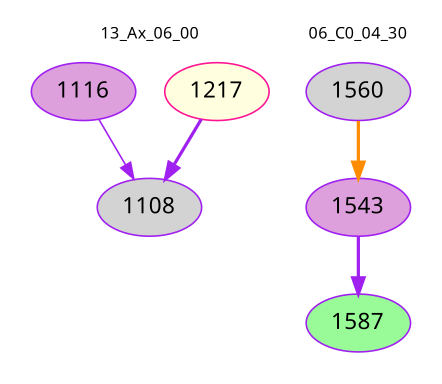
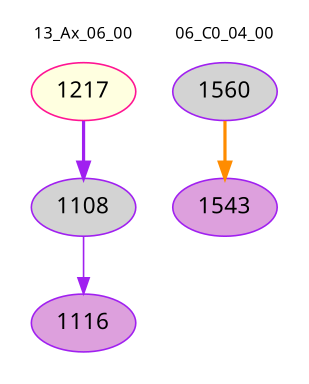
cluster "06_C0_04_30": label "06_C0_04_30" -> "06_C0_04_00"
edge "1116" -> "1108": reversed
node "1587": removed
